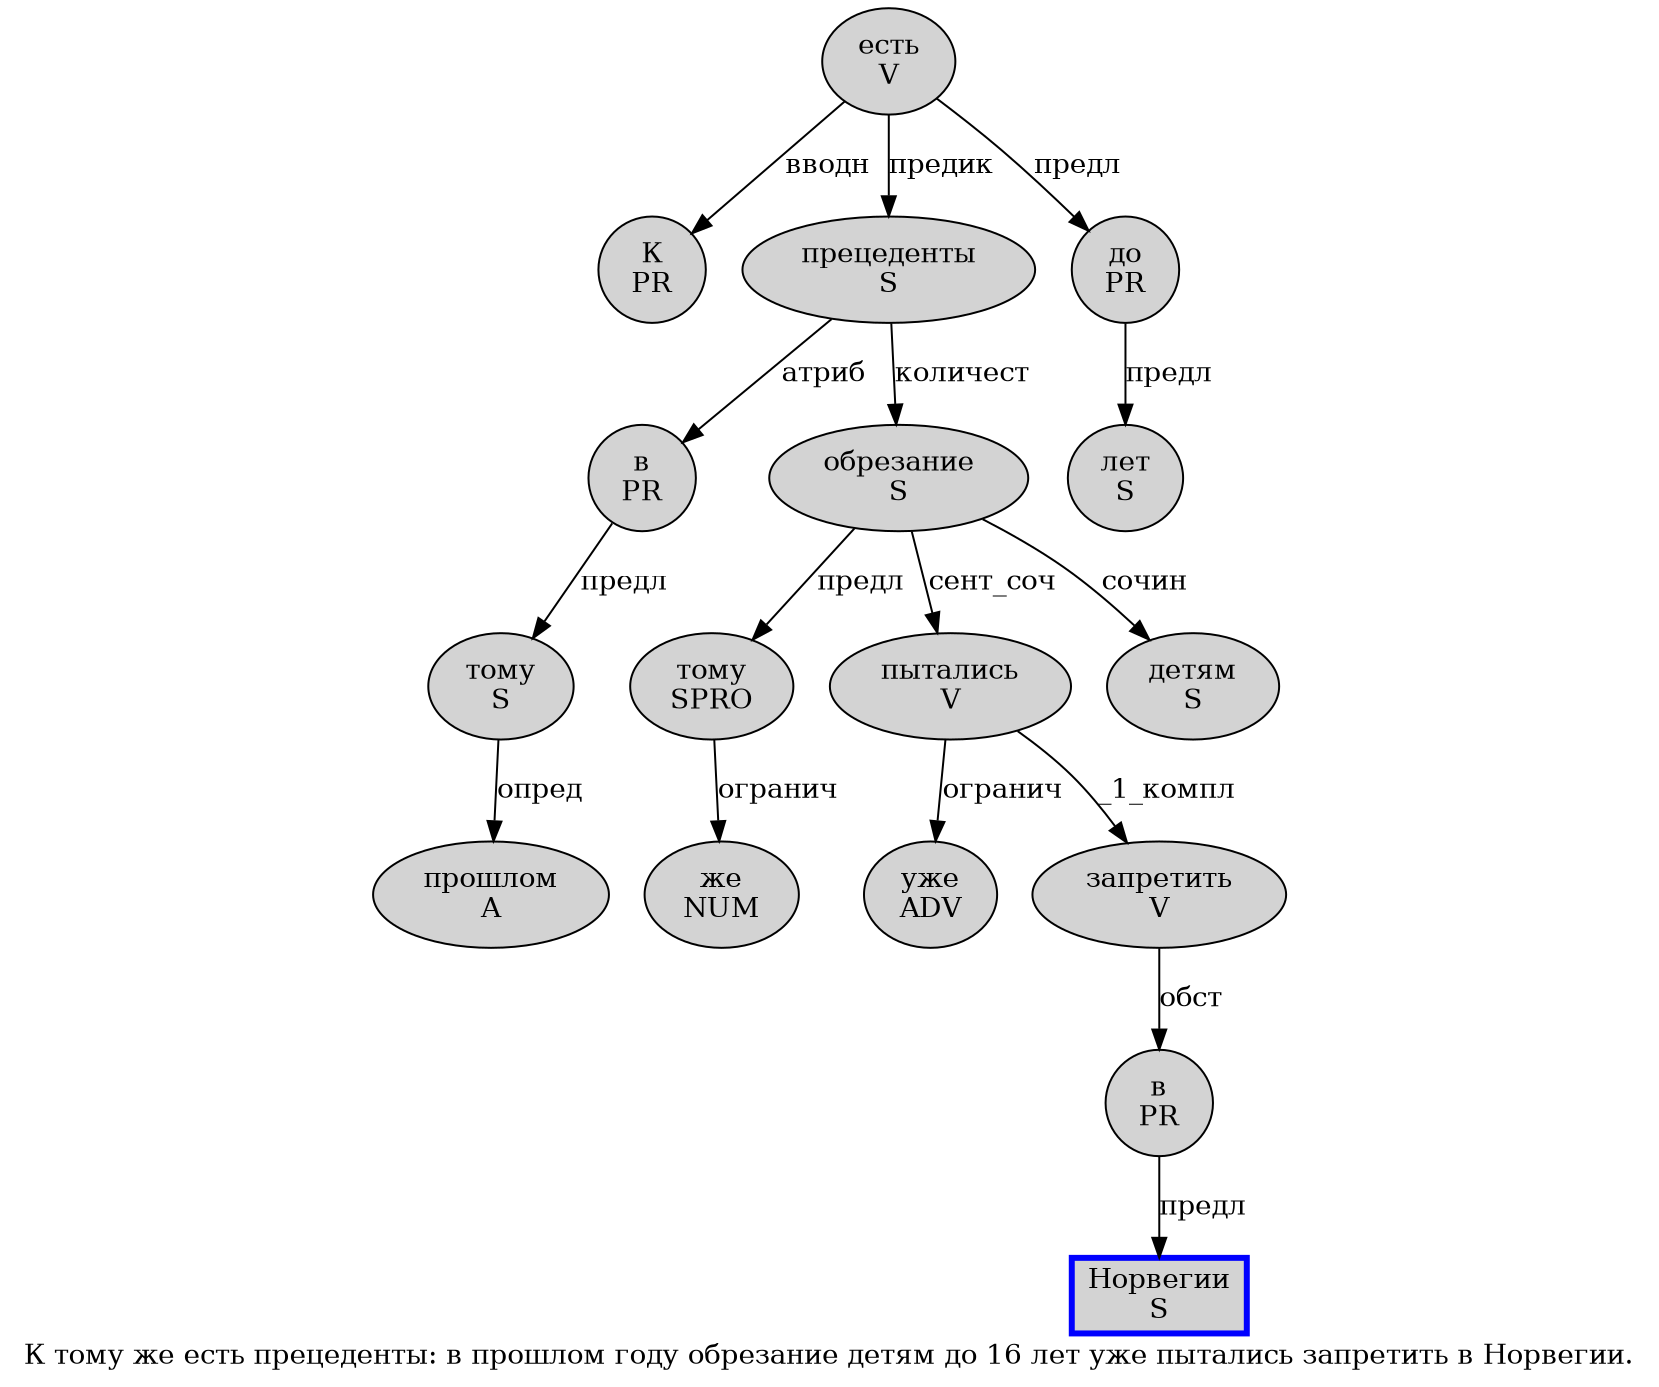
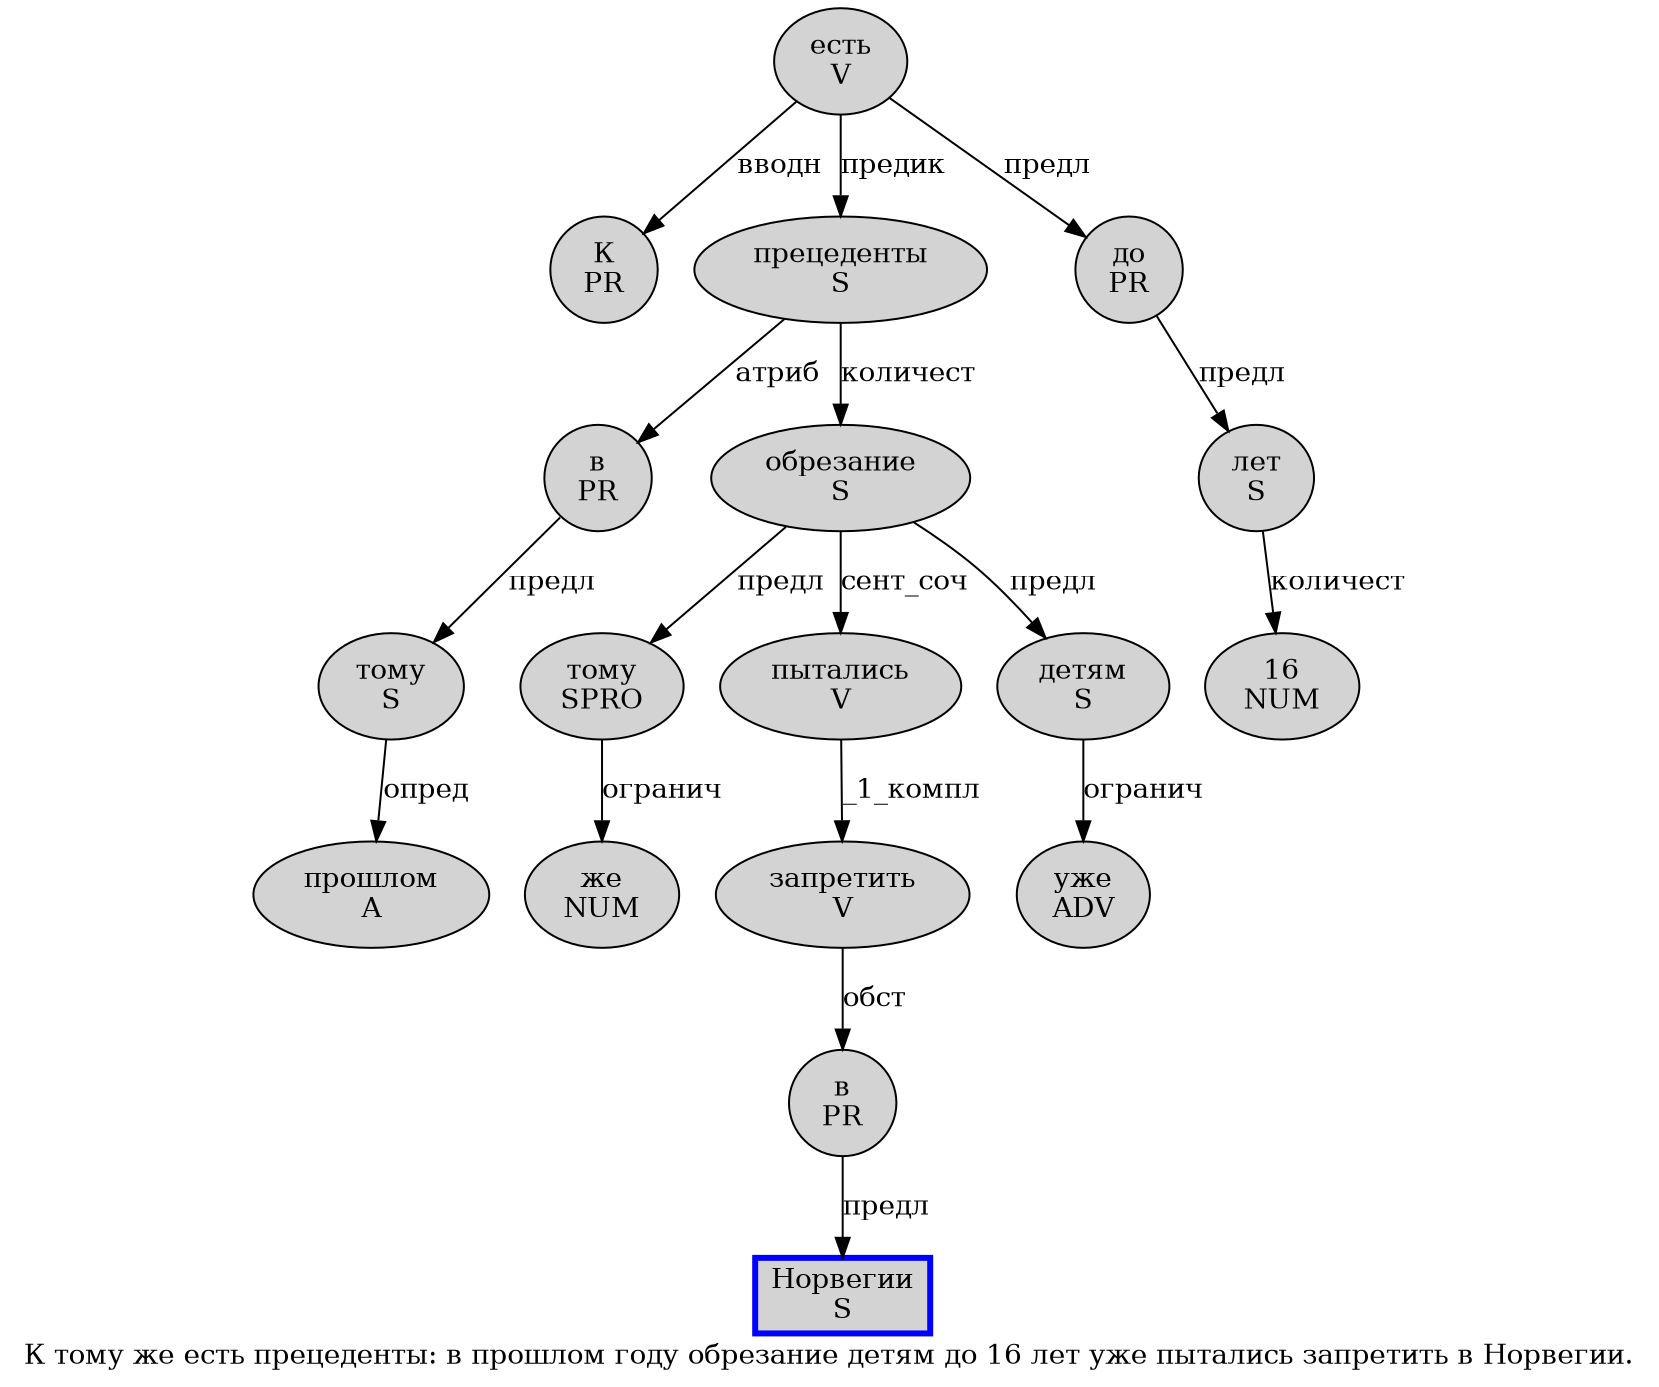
edge "обрезание S" -> "детям S": label "сочин" -> "предл"
node "16 NUM": added
edge "пытались V" -> "уже ADV": now "детям S" -> "уже ADV"
